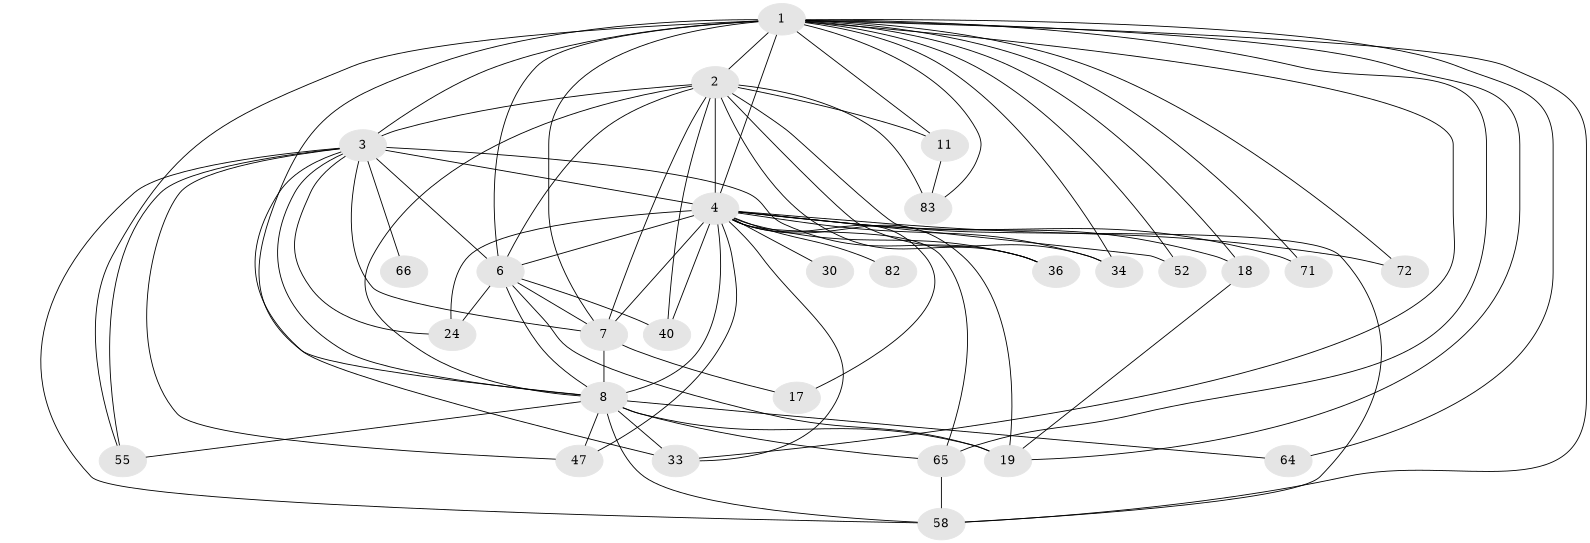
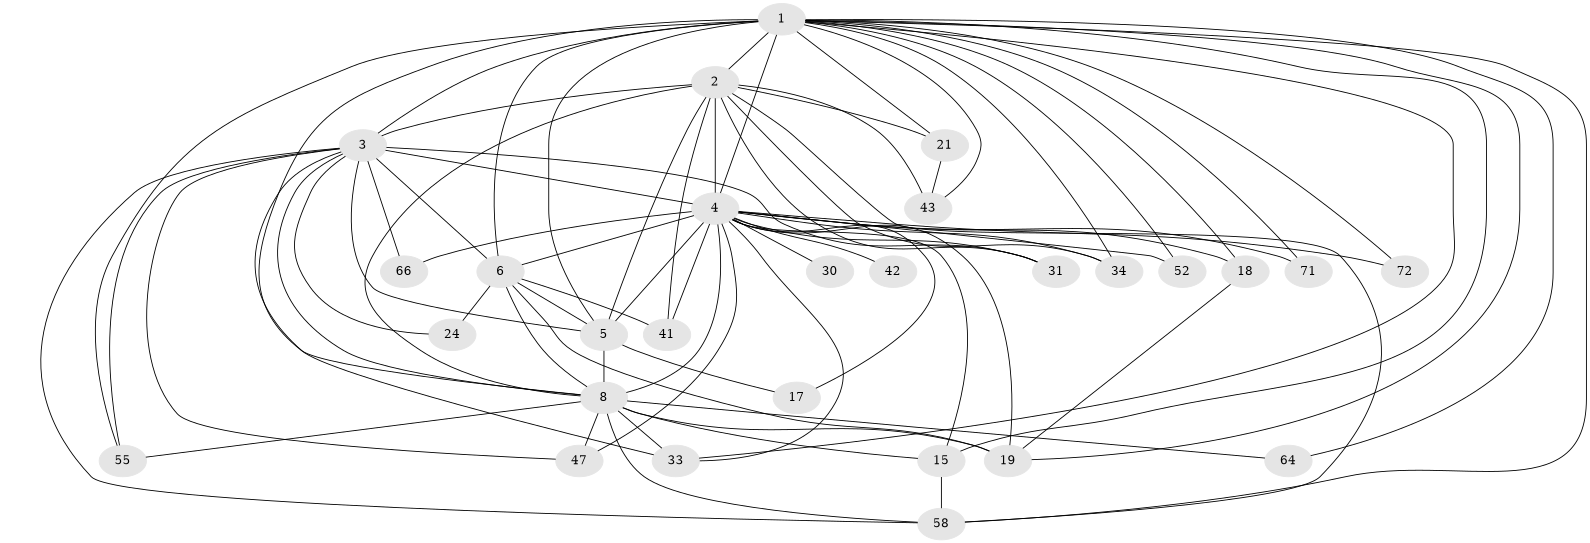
node "11": label "11" -> "21"
edge "2" -- "6": removed
node "83": label "83" -> "43"
edge "4" -- "24": now "4" -- "66"
node "82": label "82" -> "42"
node "36": label "36" -> "31"
node "7": label "7" -> "5"
node "40": label "40" -> "41"
node "65": label "65" -> "15"
